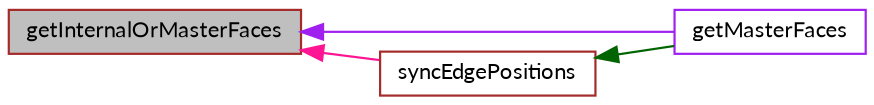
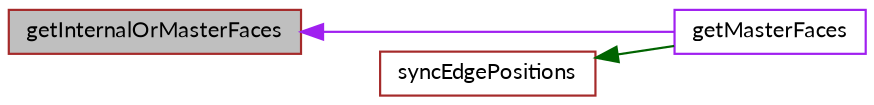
edge "syncEdgePositions" -> "getInternalOrMasterFaces": removed
